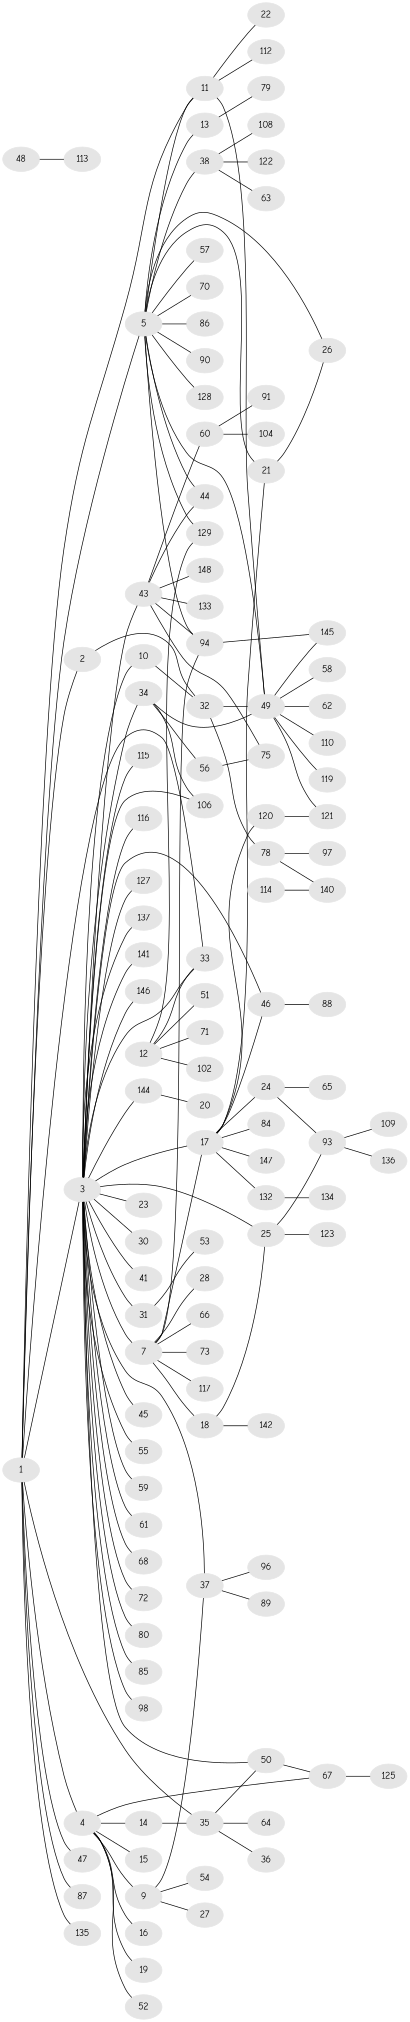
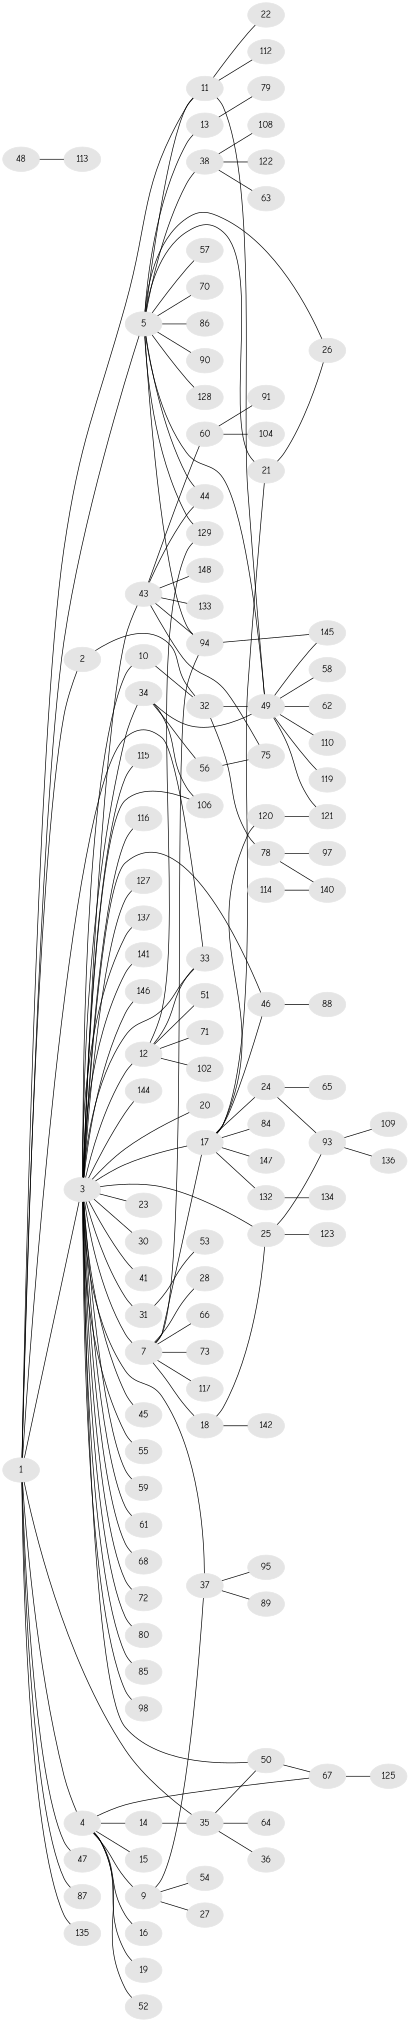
edge "144" -- "20": now "3" -- "20"
edge "12" -- "3": added
node "96": label "96" -> "95"
